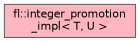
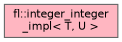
node "fl::integer_promotion _impl< T, U >": label "fl::integer_promotion _impl< T, U >" -> "fl::integer_integer _impl< T, U >"
